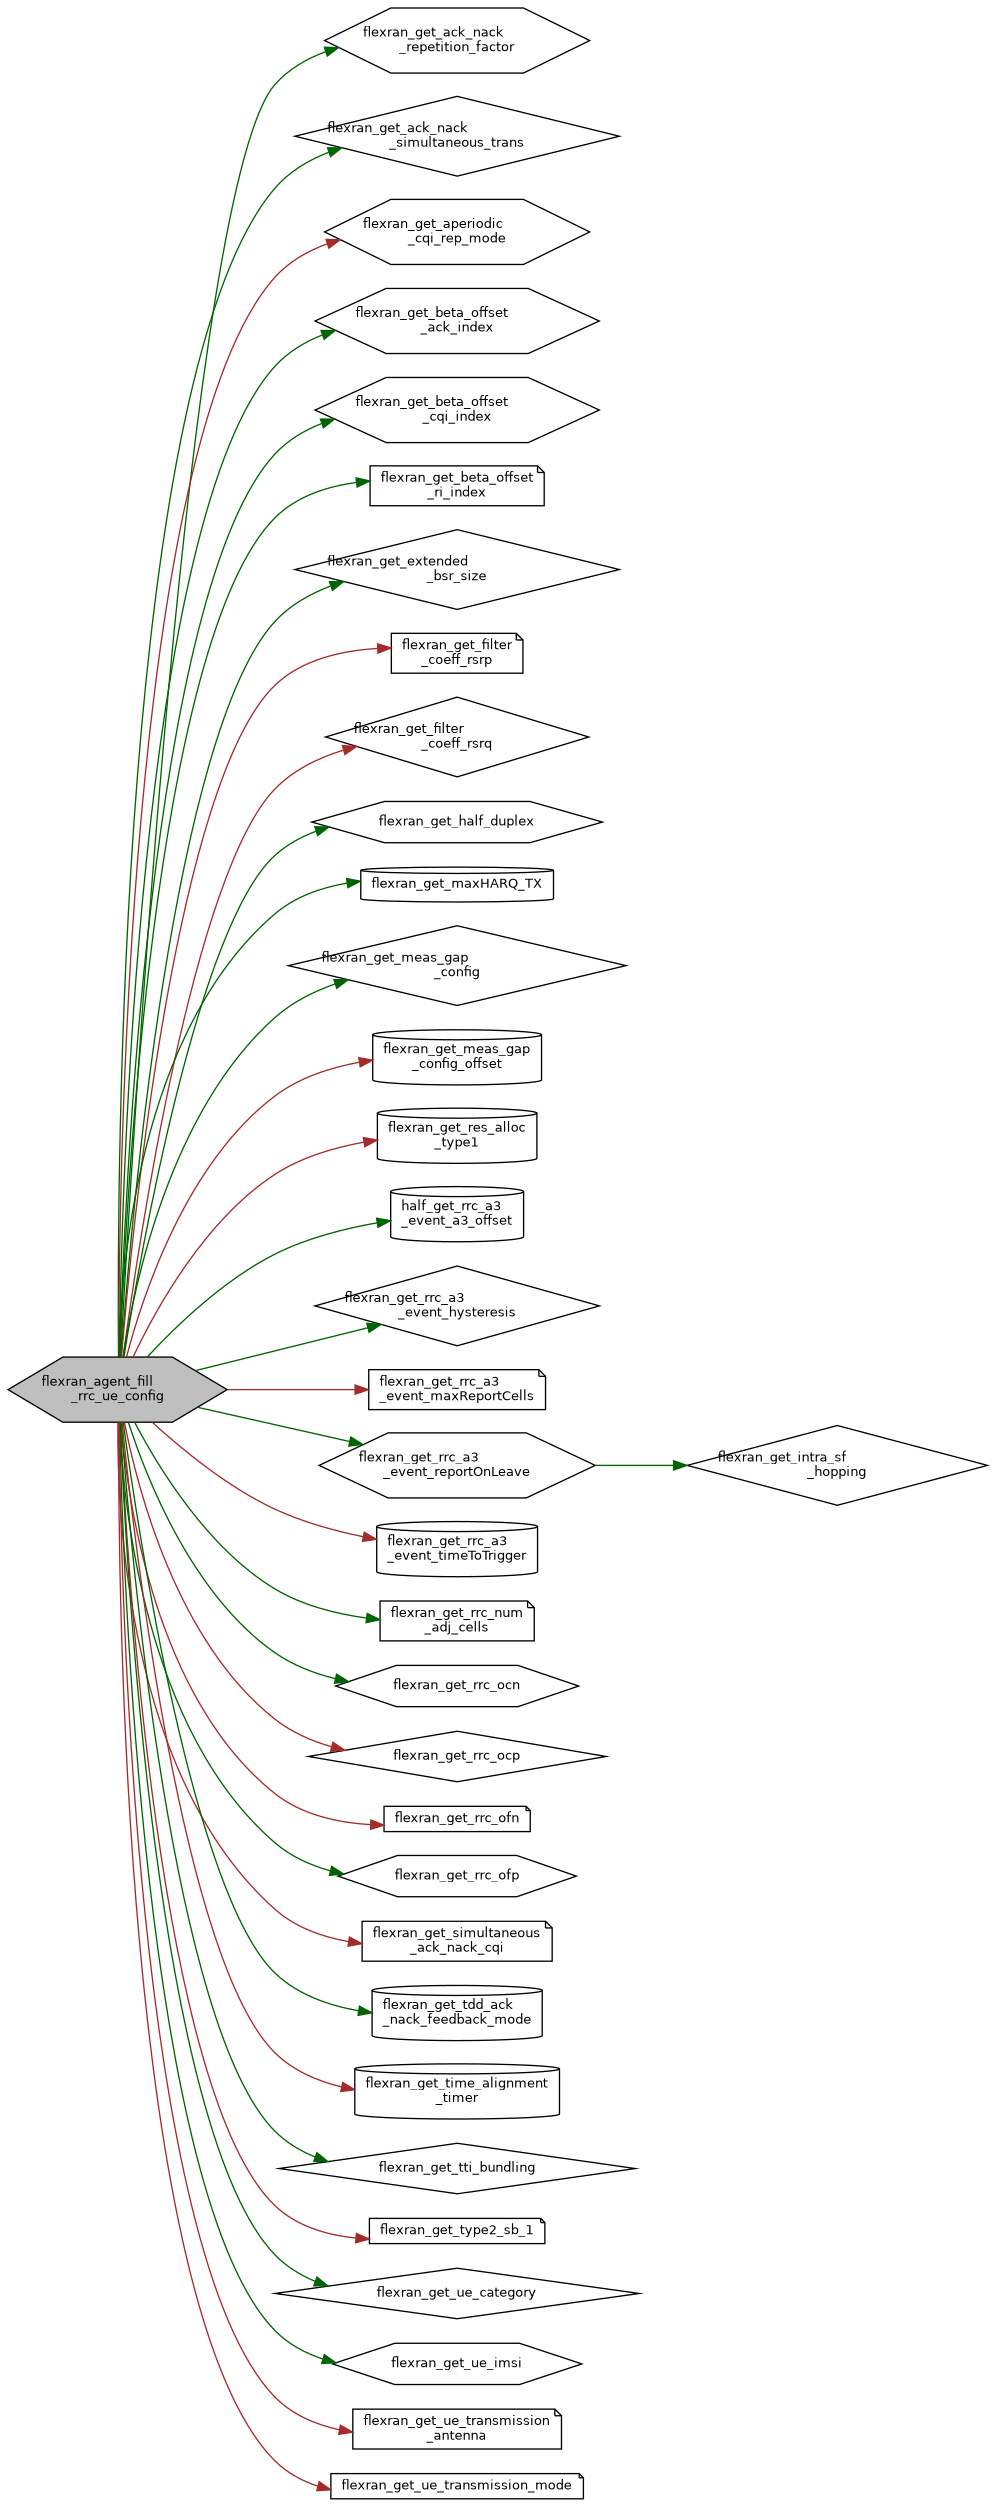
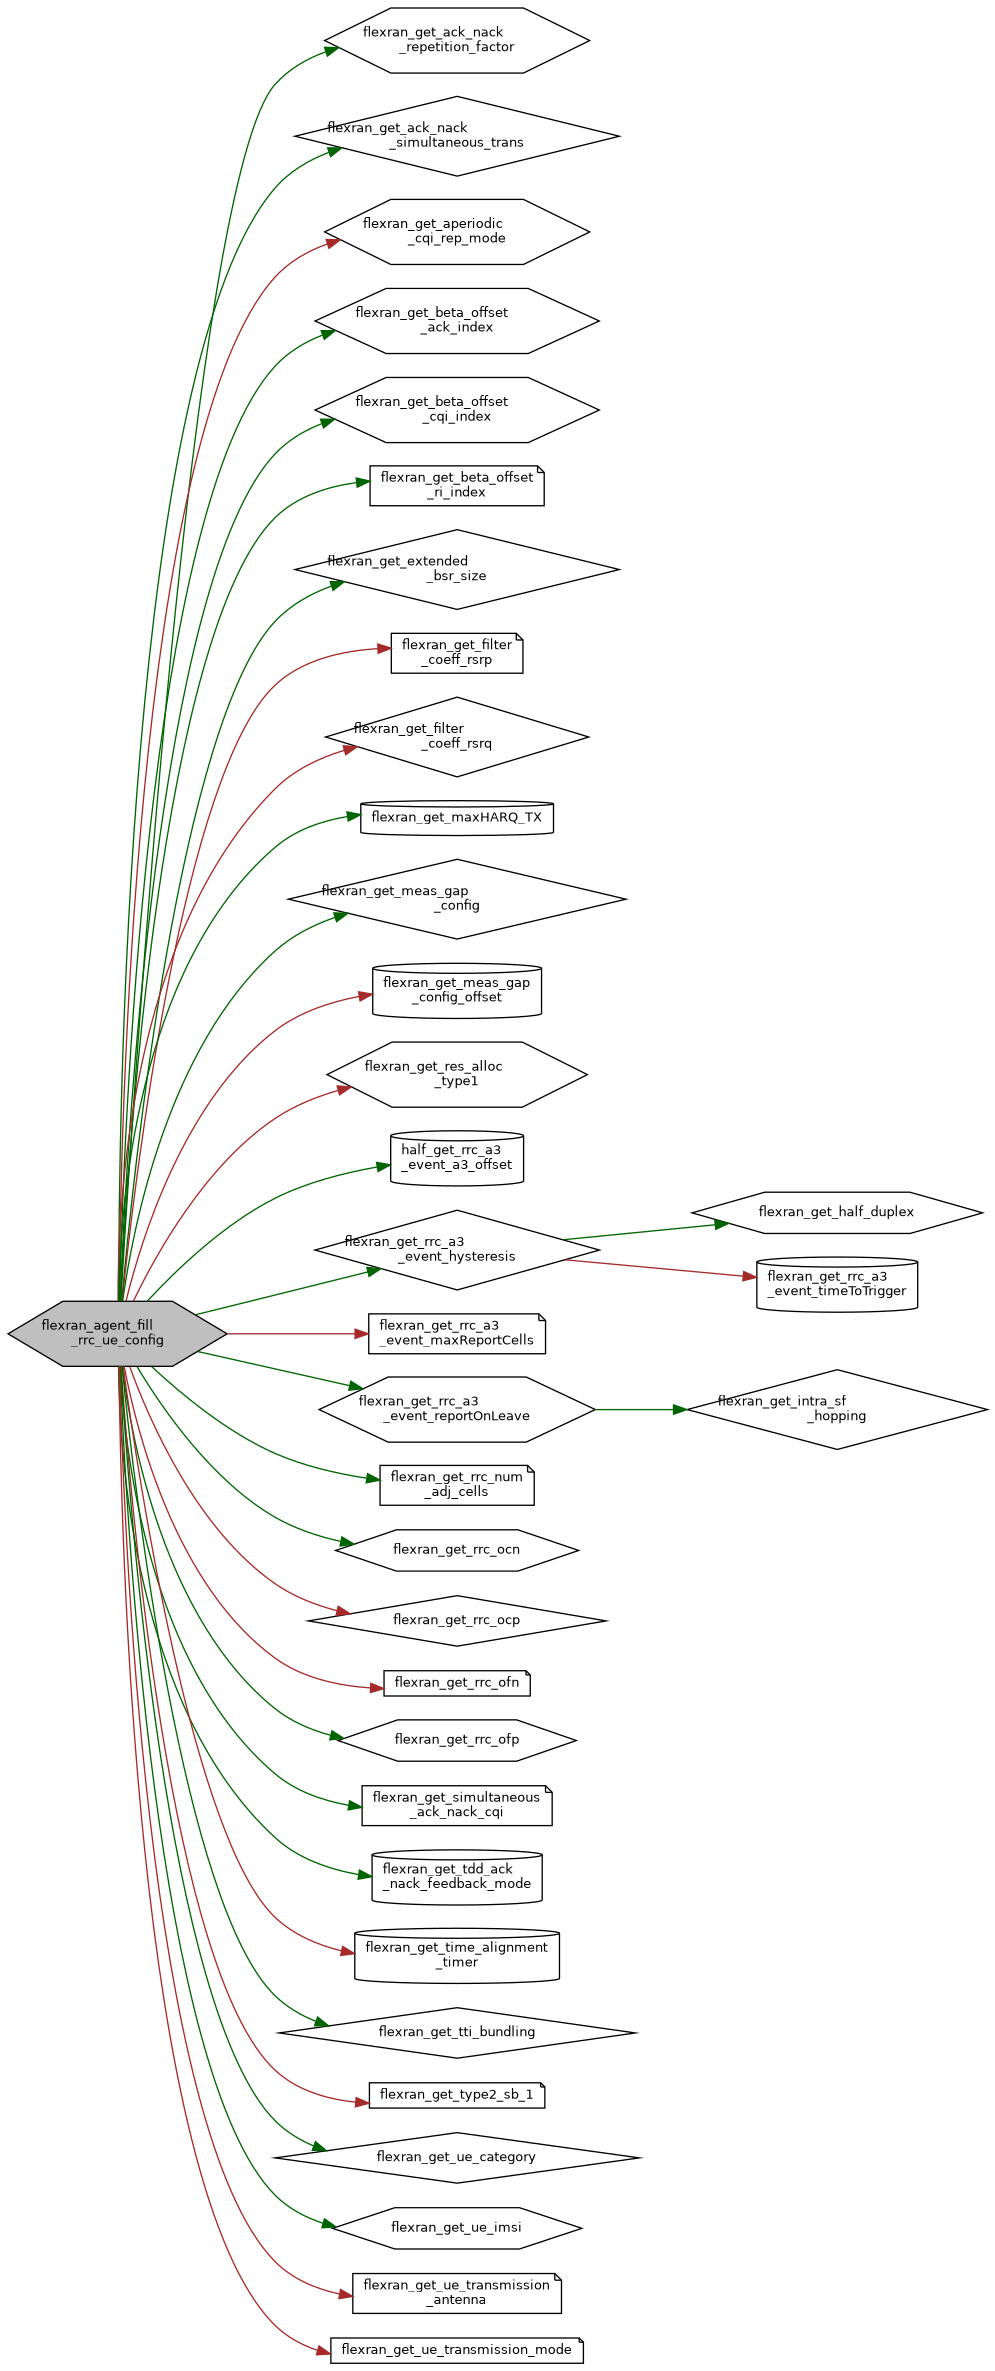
edge "flexran_agent_fill _rrc_ue_config" -> "flexran_get_half_duplex": now "flexran_get_rrc_a3 _event_hysteresis" -> "flexran_get_half_duplex"
node "flexran_get_res_alloc _type1": shape cylinder -> hexagon
edge "flexran_agent_fill _rrc_ue_config" -> "flexran_get_rrc_a3 _event_timeToTrigger": now "flexran_get_rrc_a3 _event_hysteresis" -> "flexran_get_rrc_a3 _event_timeToTrigger"
edge "flexran_agent_fill _rrc_ue_config" -> "flexran_get_simultaneous _ack_nack_cqi": color brown -> darkgreen
